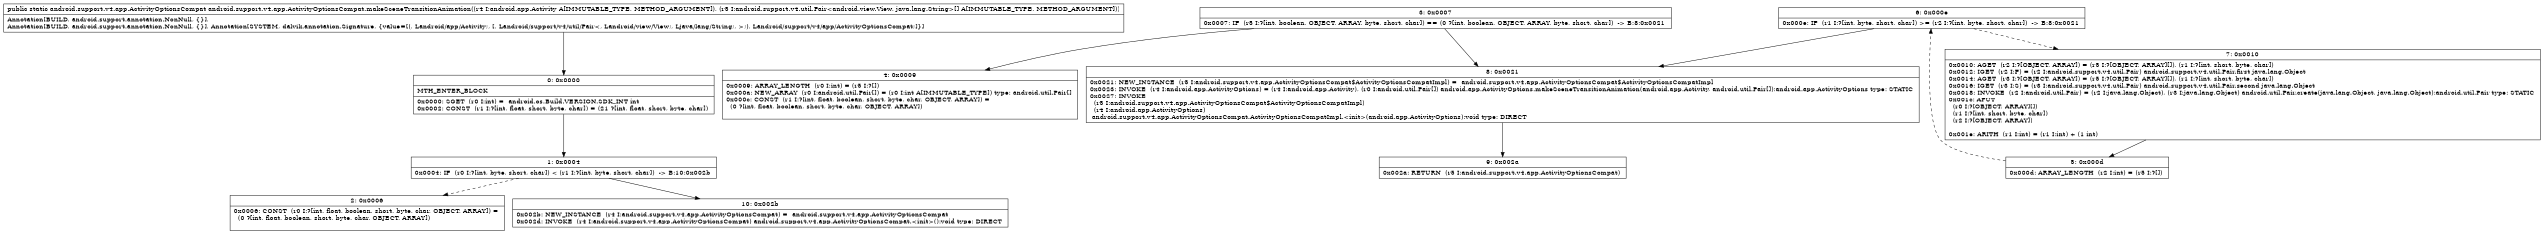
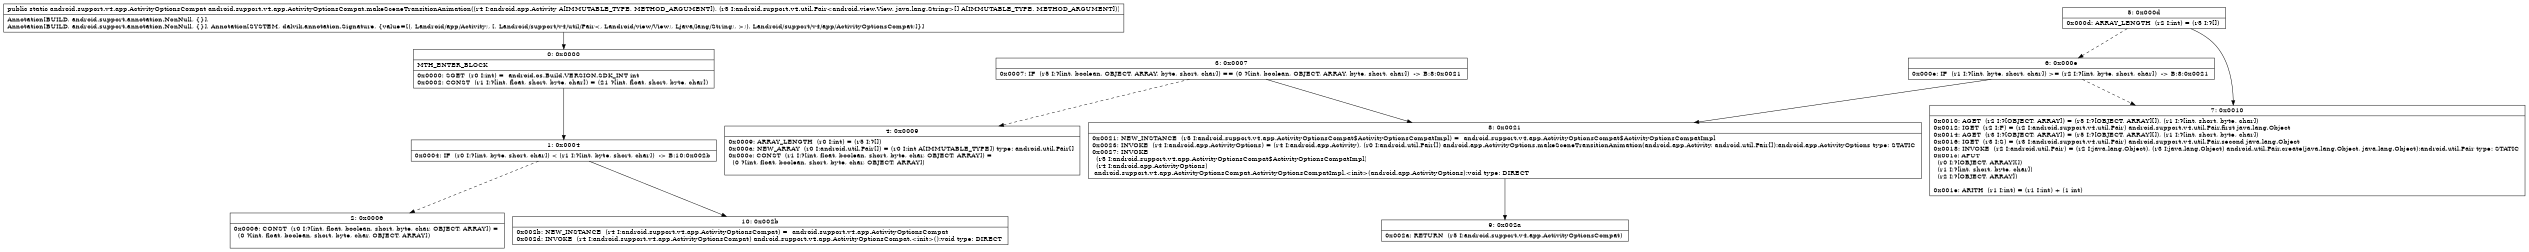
edge "3: 0x0007" -> "4: 0x0009": style solid -> dashed
edge "7: 0x0010" -> "5: 0x000d": reversed
